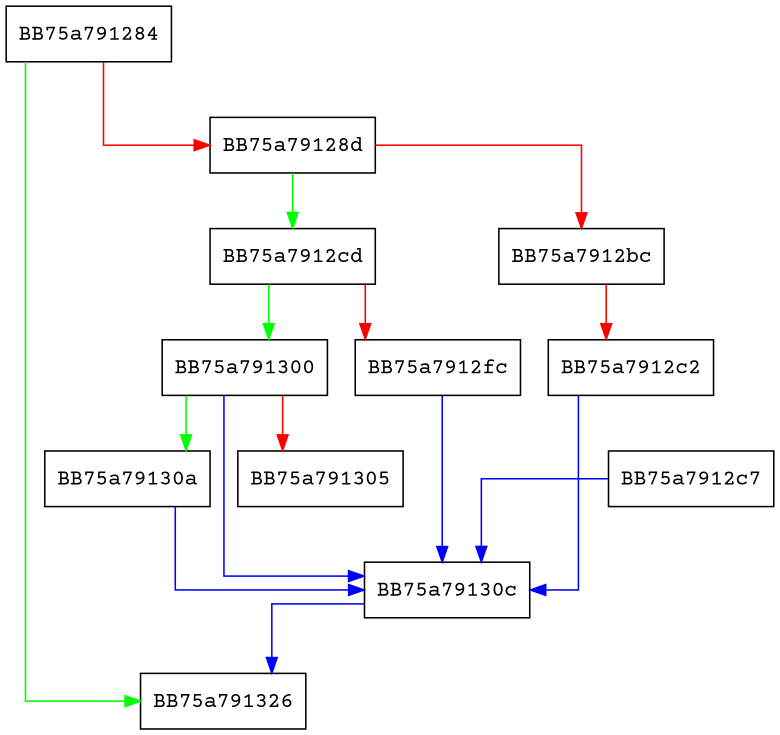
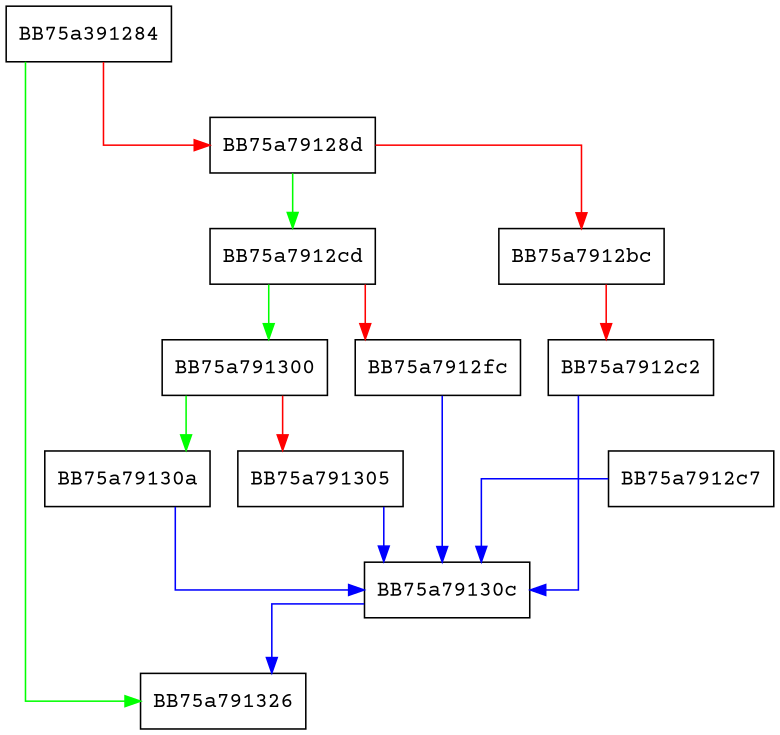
node "BB75a791284": label "BB75a791284" -> "BB75a391284"
edge "BB75a791300" -> "BB75a79130c": now "BB75a791305" -> "BB75a79130c"
